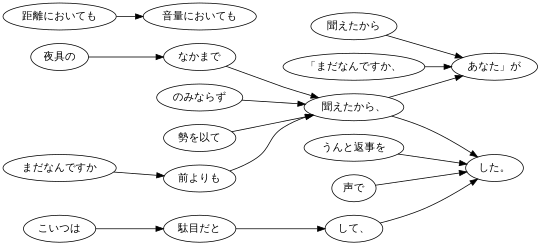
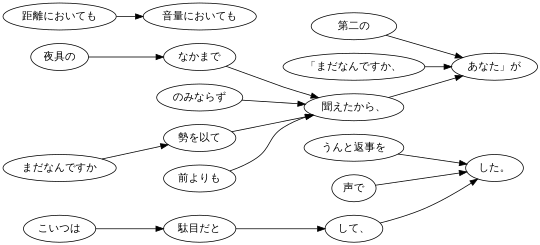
node "聞えたから": label "聞えたから" -> "第二の"
edge "聞えたから、" -> "した。": removed
edge "まだなんですか" -> "前よりも": now "まだなんですか" -> "勢を以て"
